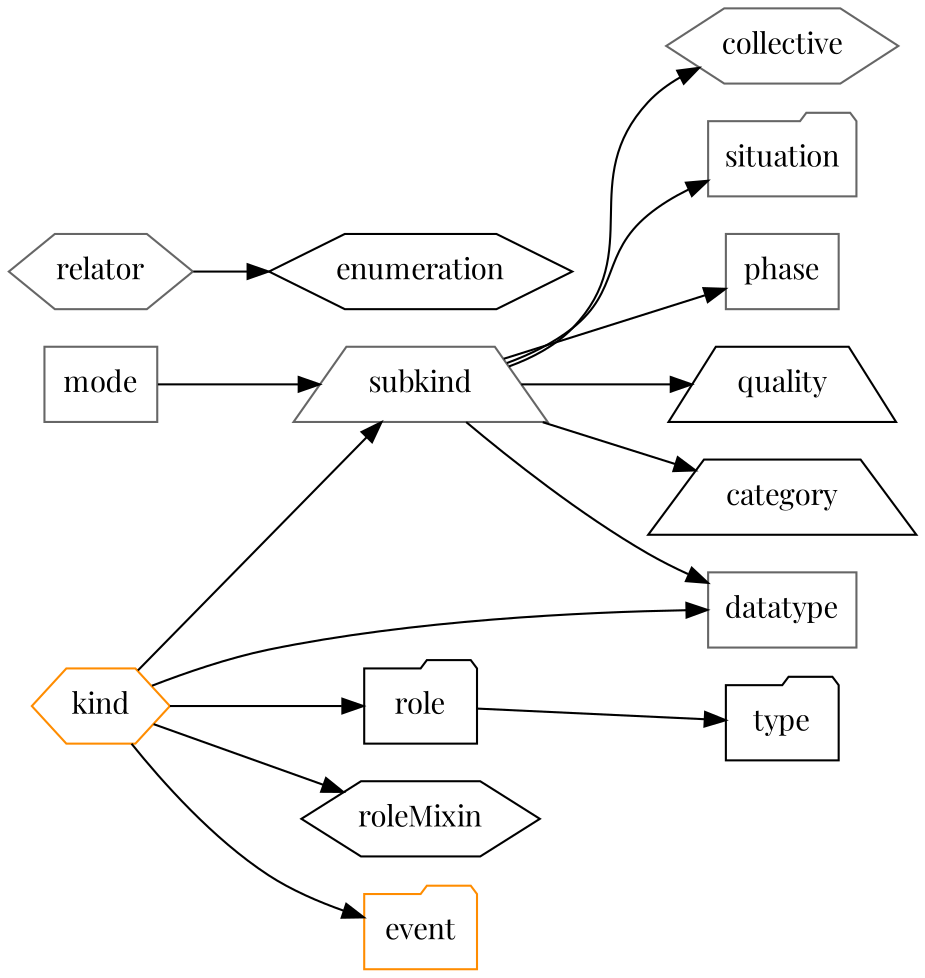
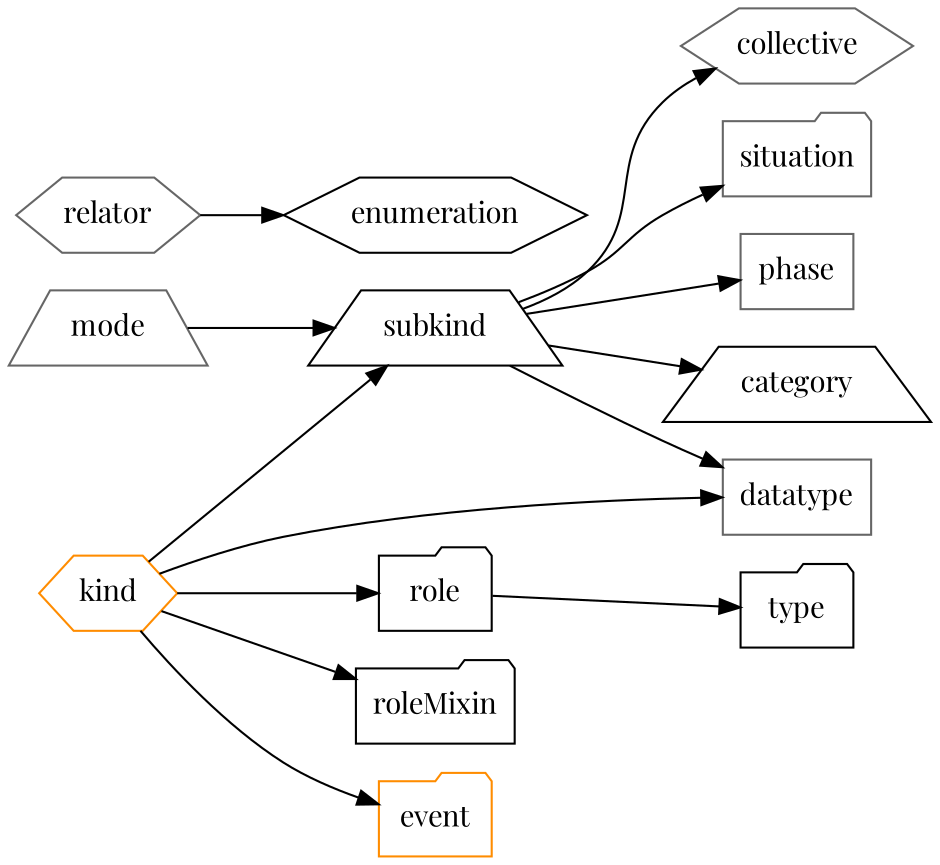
node "mode": shape box -> trapezium
node "subkind": color gray40 -> black
node "quality": removed
node "roleMixin": shape hexagon -> folder
